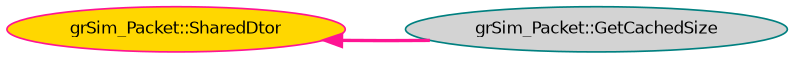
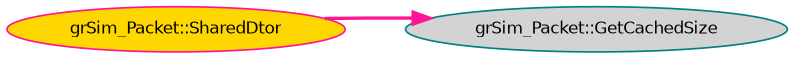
edge "grSim_Packet::GetCachedSize" -> "grSim_Packet::SharedDtor": reversed
